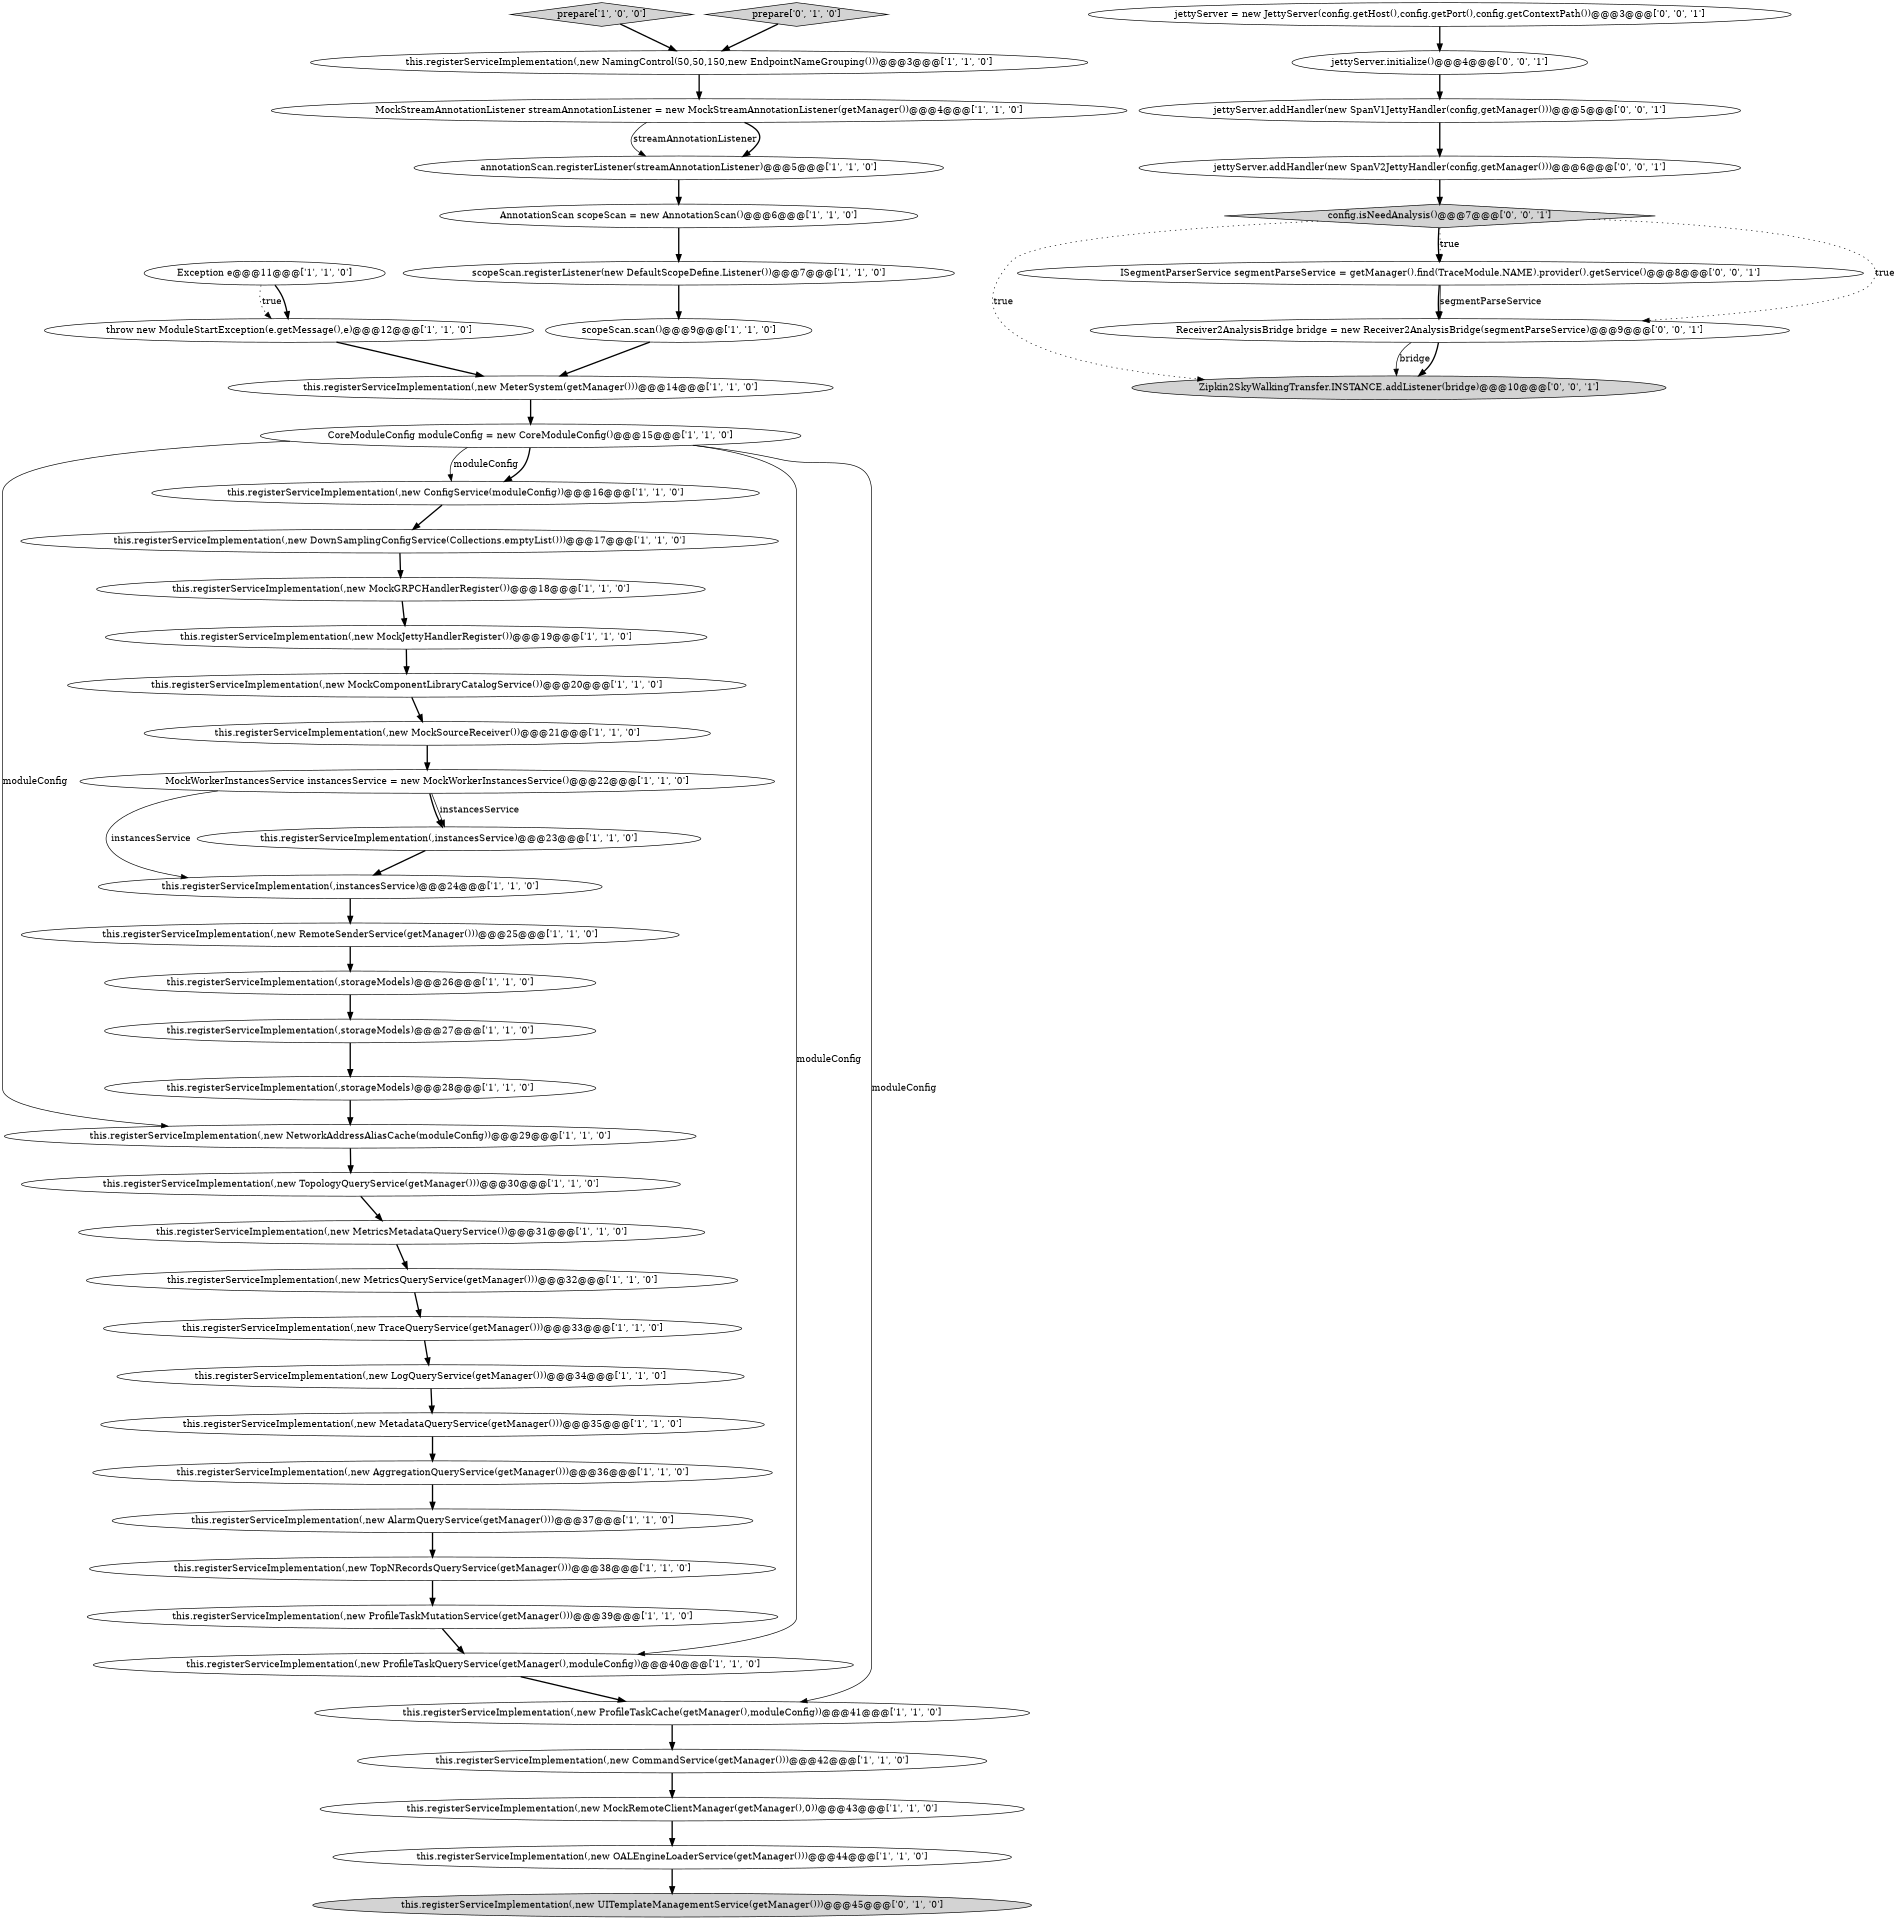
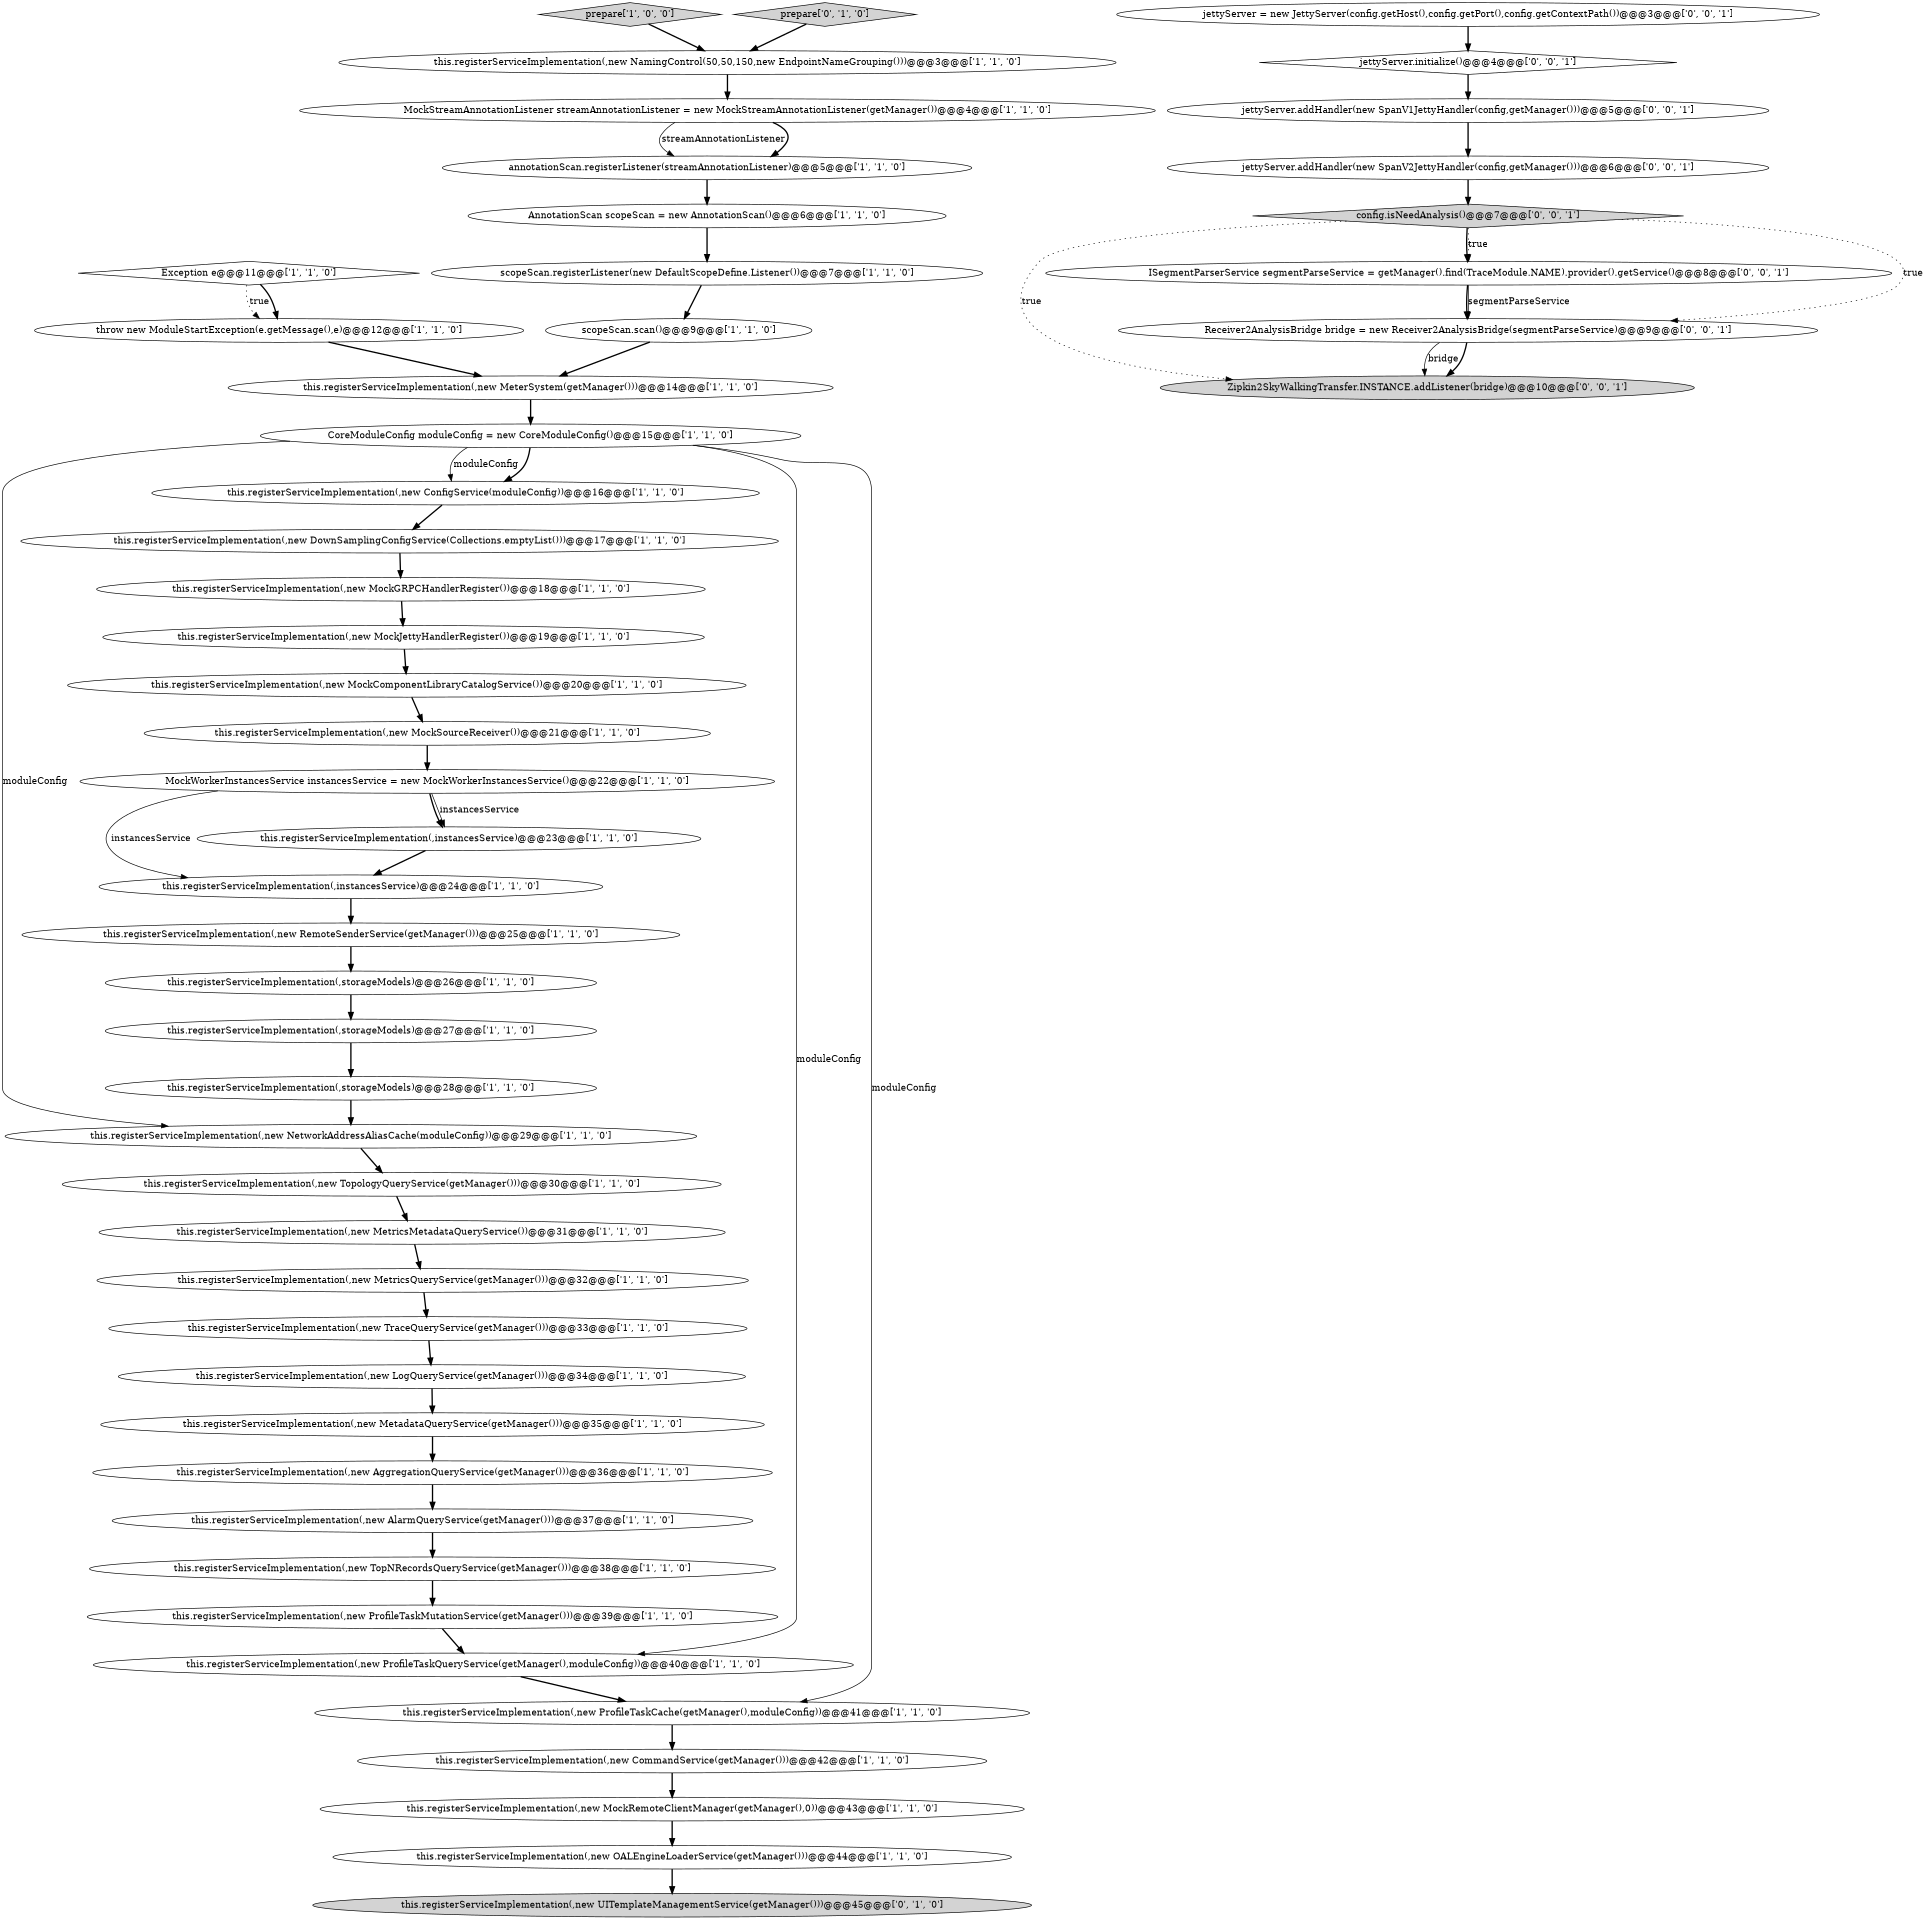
node "jettyServer.initialize()@@@4@@@['0', '0', '1']": shape ellipse -> diamond
node "Exception e@@@11@@@['1', '1', '0']": shape ellipse -> diamond
